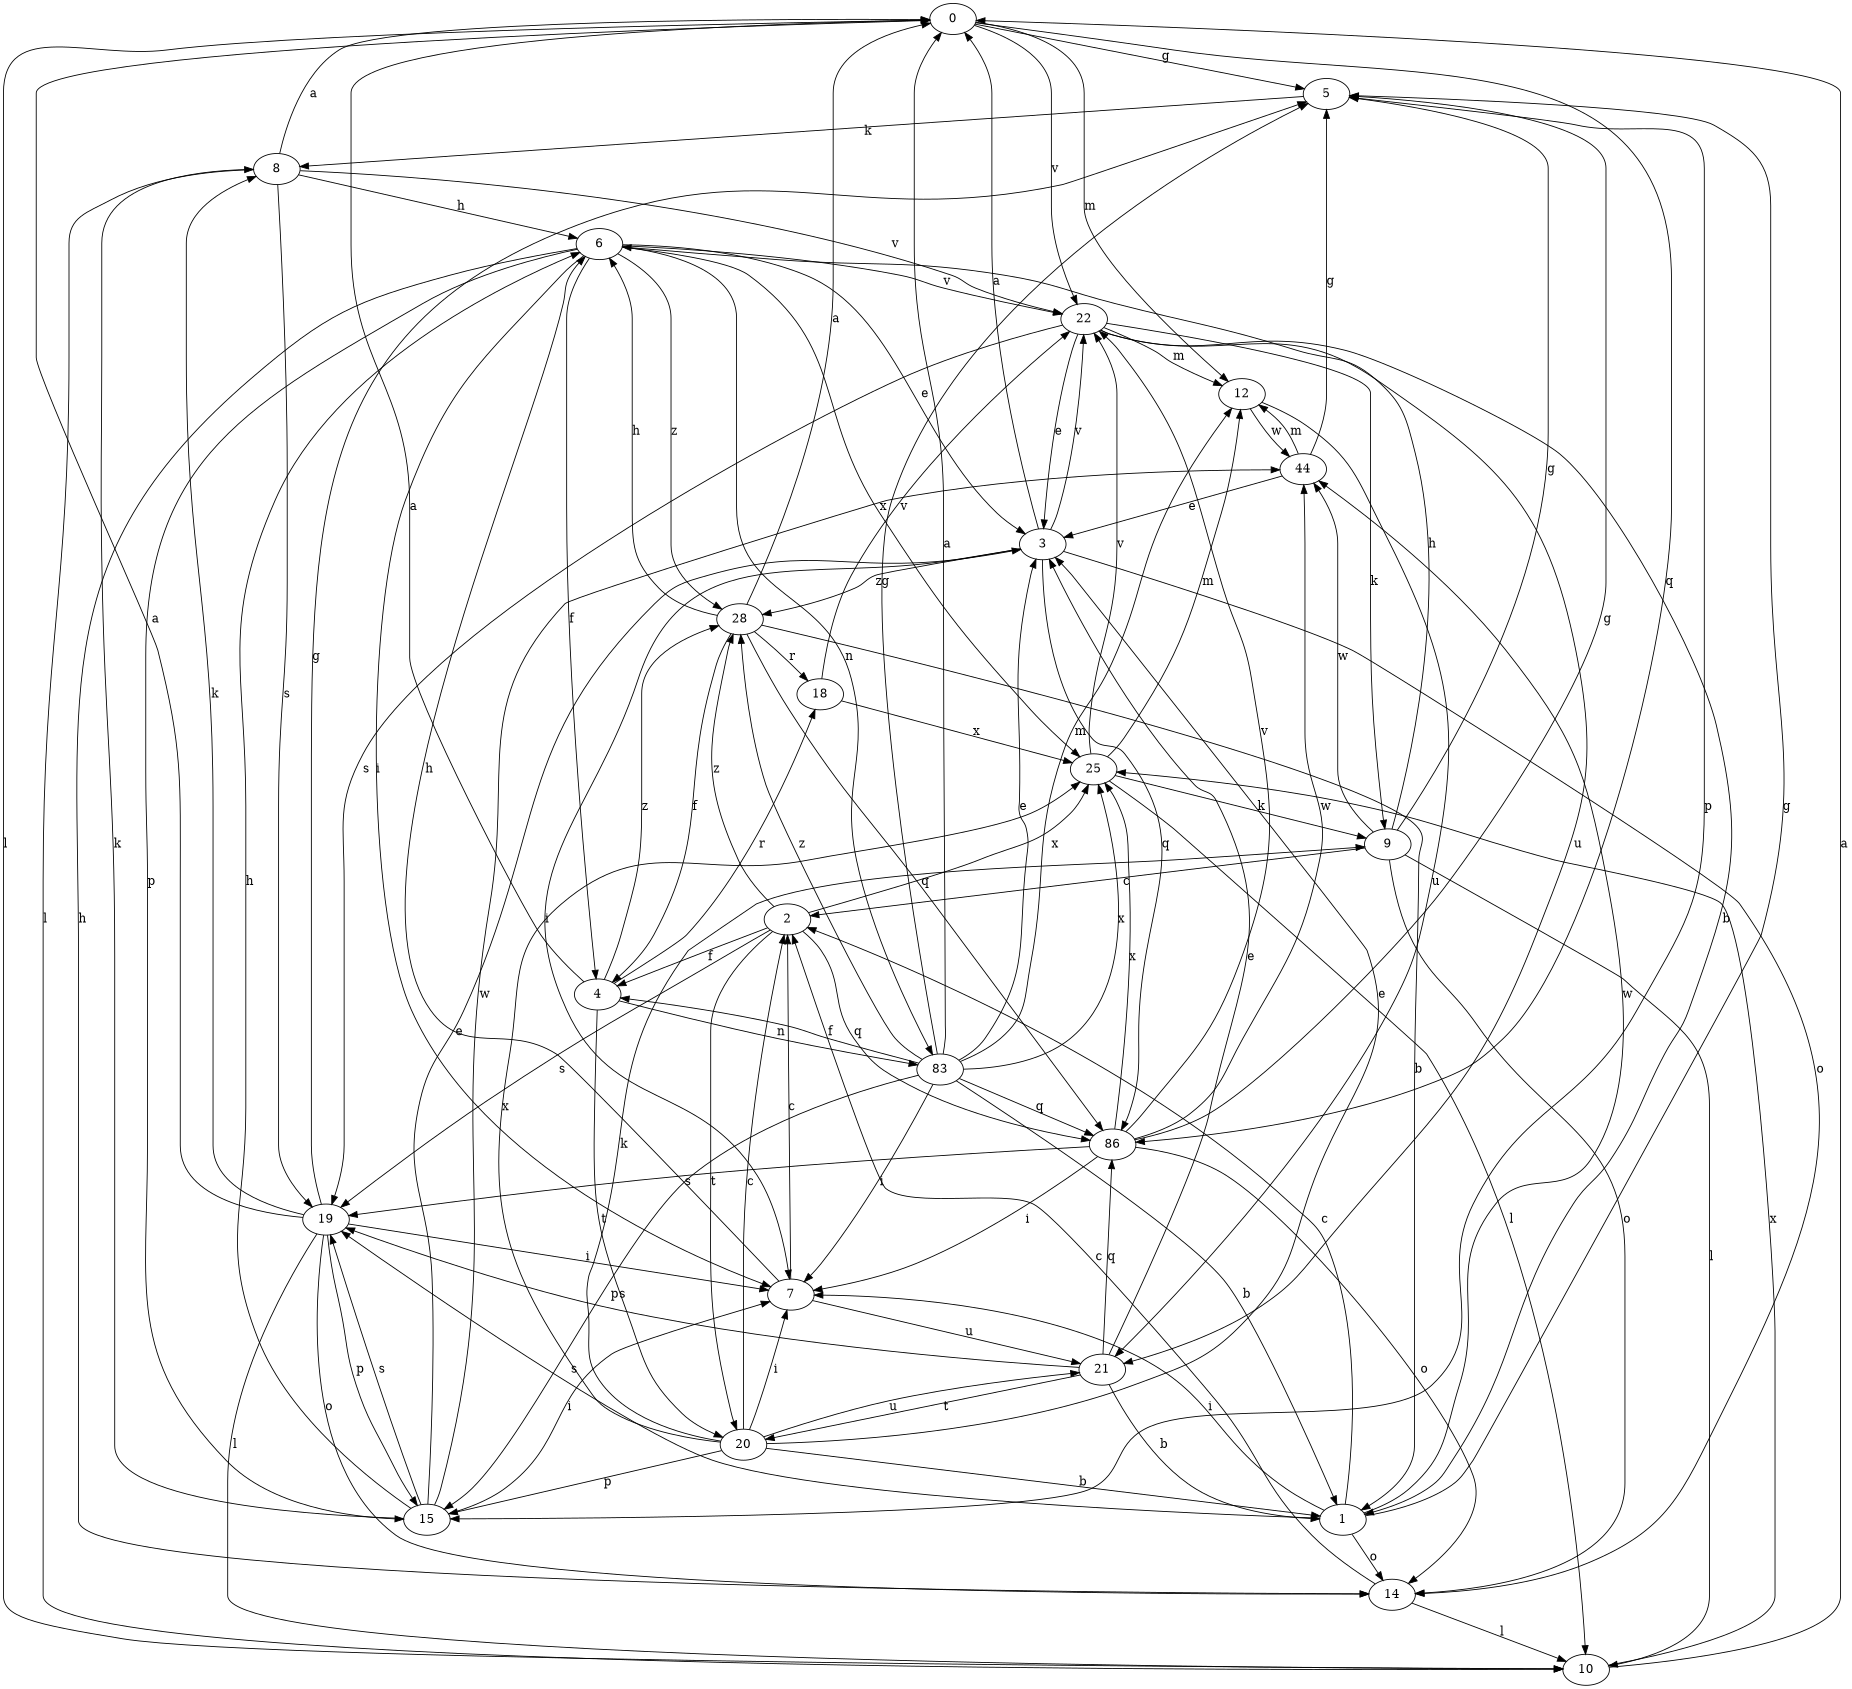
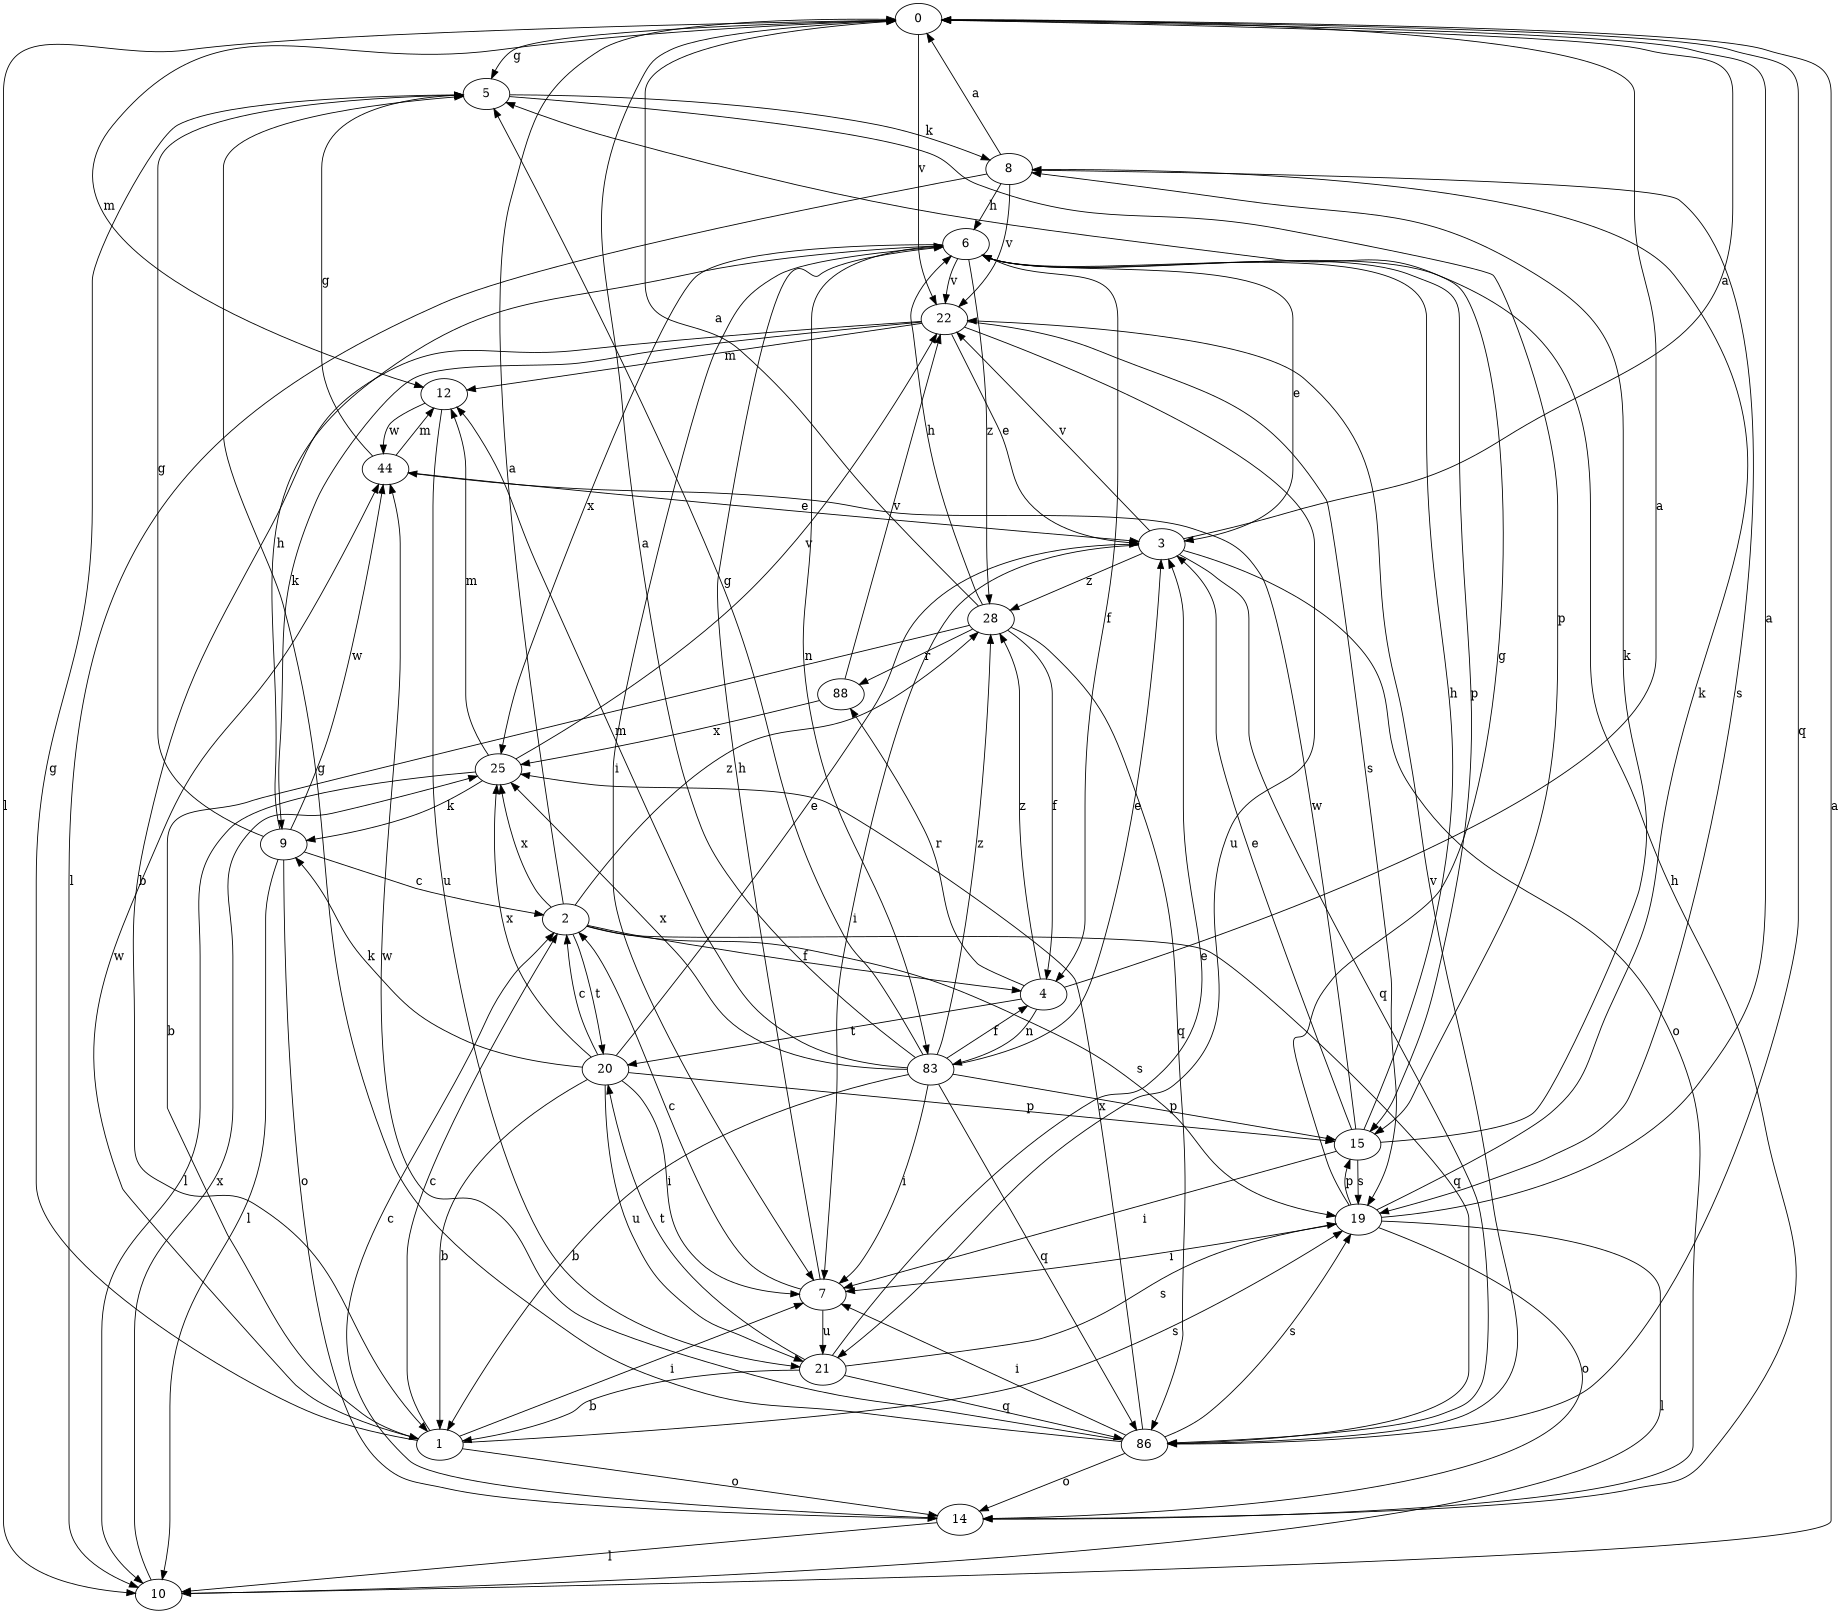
edge "2" -> "0": added, label "a"
node "18": label "18" -> "88"
edge "6" -> "14": reversed
